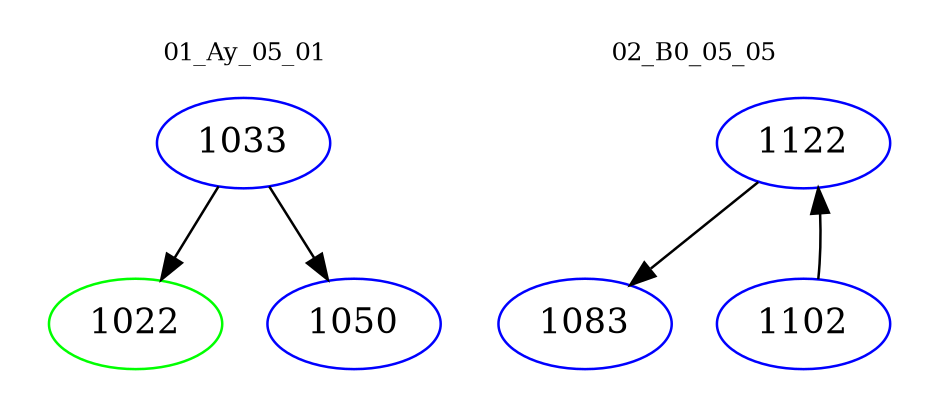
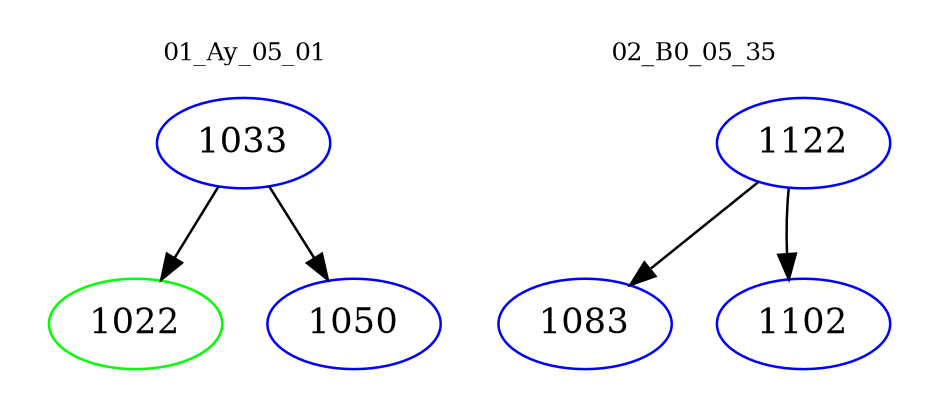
cluster "02_B0_05_05": label "02_B0_05_05" -> "02_B0_05_35"
edge "1102" -> "1122": reversed
